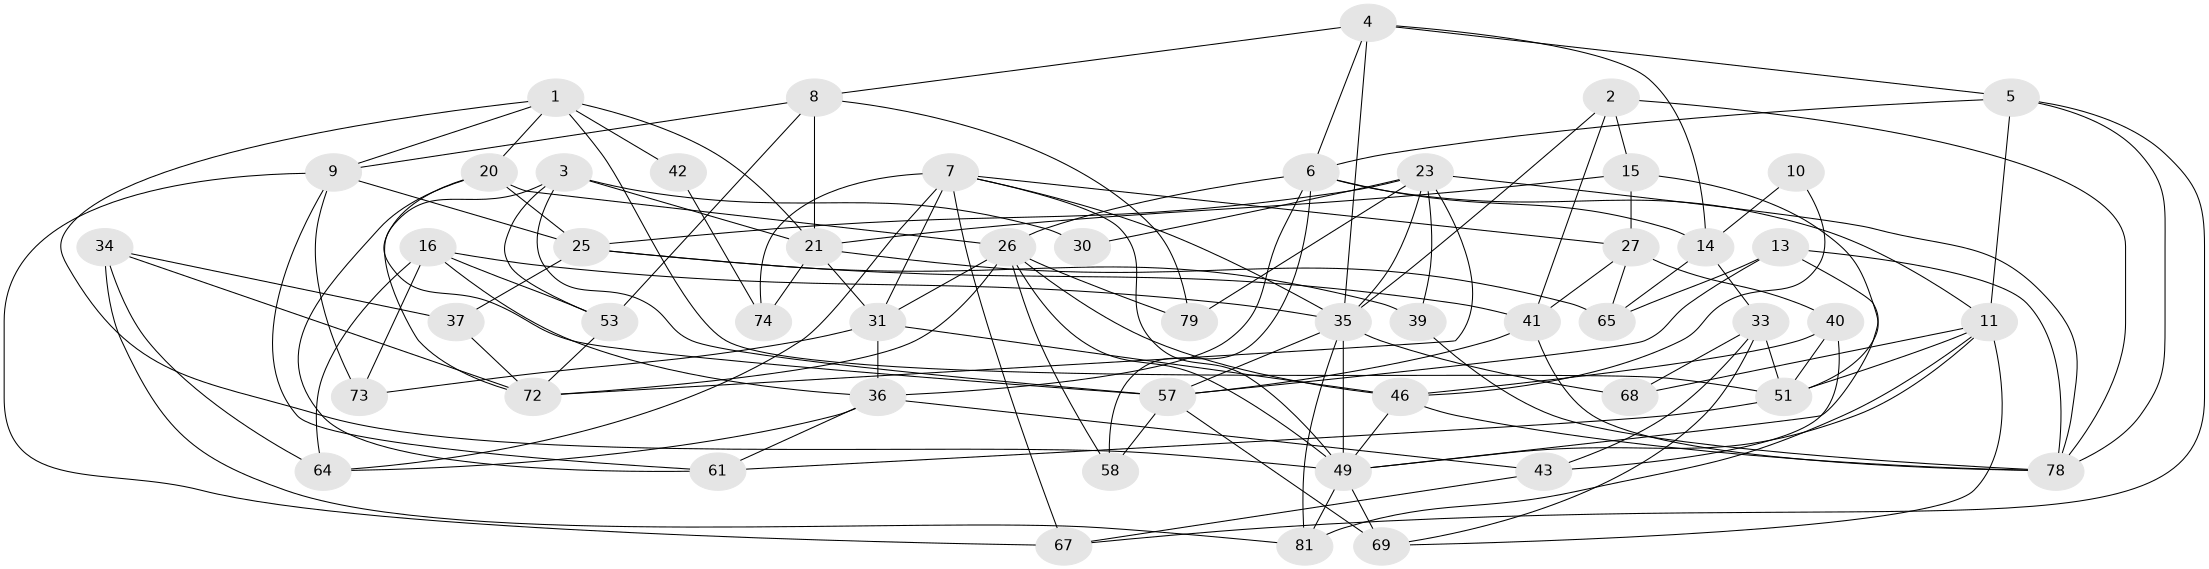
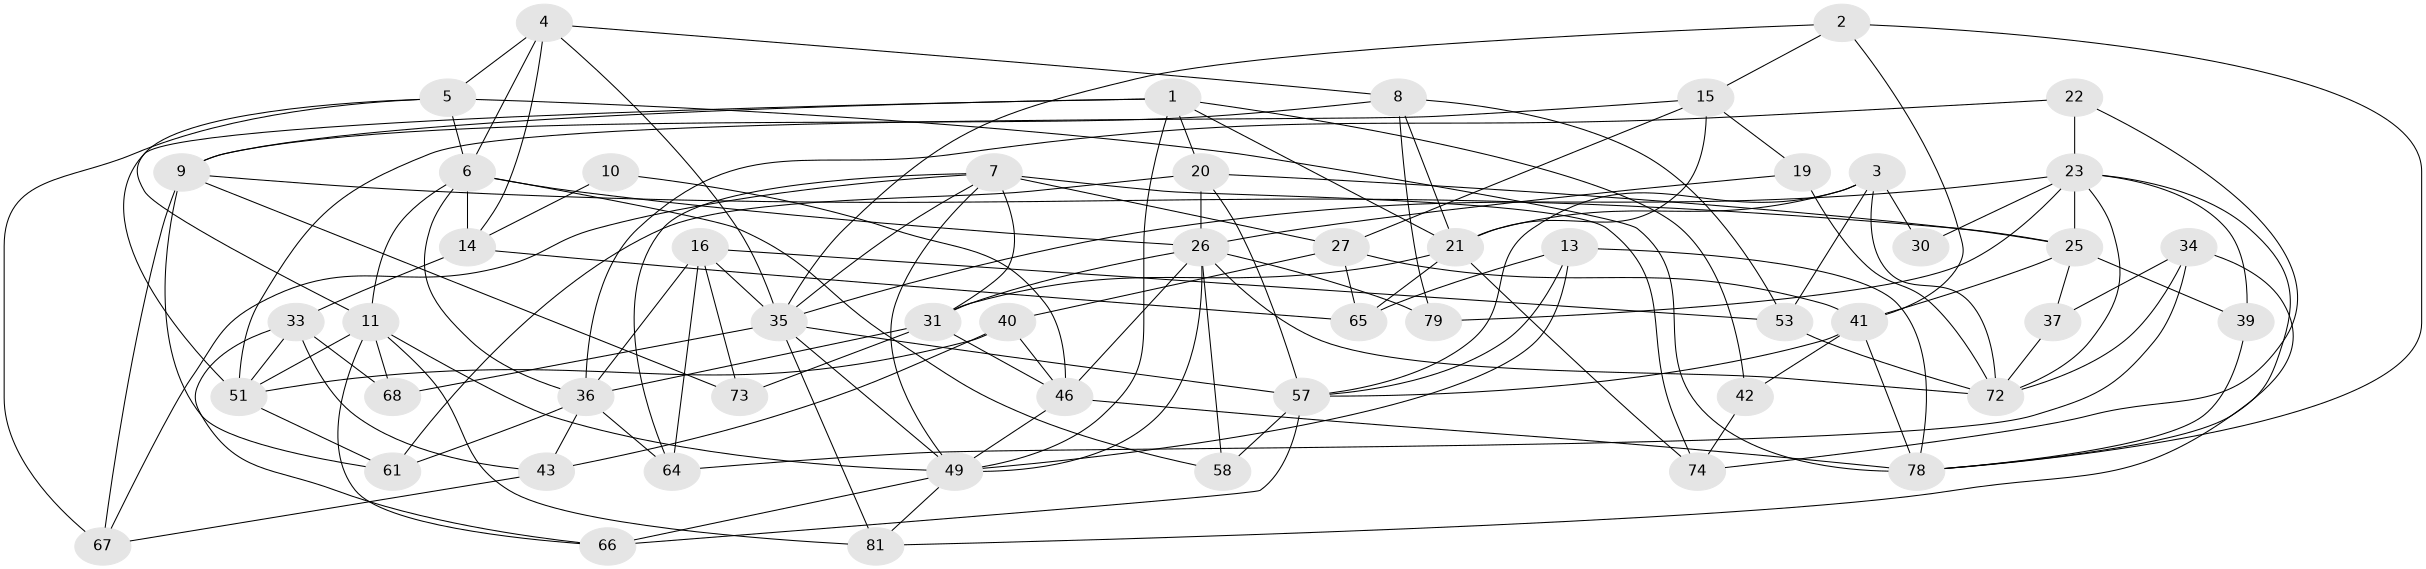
node "22": added
node "19": added
edge "41" -- "42": added
node "69": label "69" -> "66"
